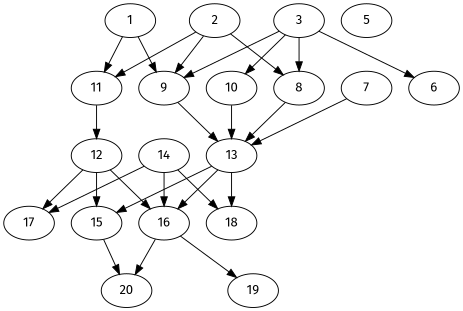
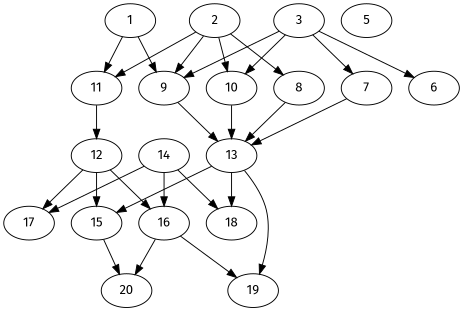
edge "2" -> "10": added
edge "3" -> "8": now "3" -> "7"
edge "13" -> "16": now "13" -> "19"
